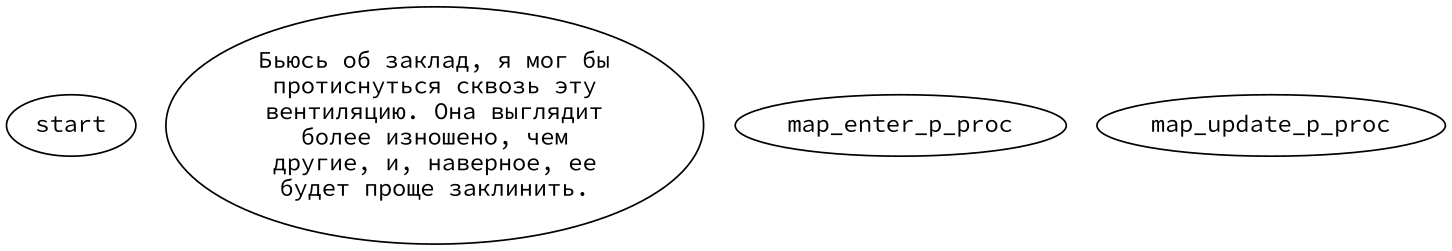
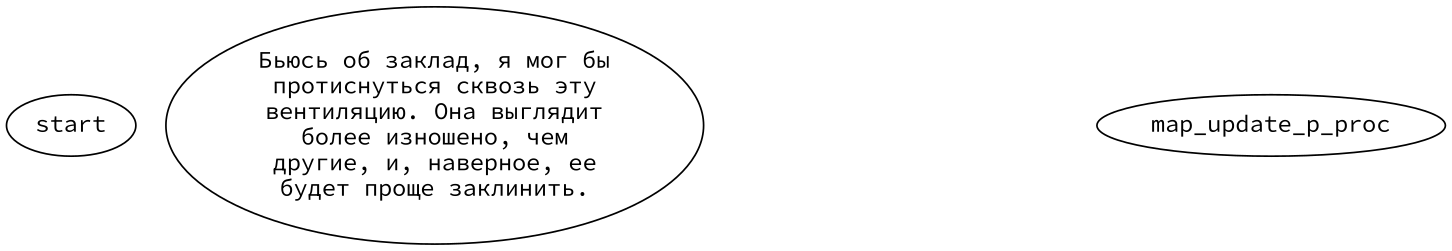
node "map_enter_p_proc": removed
